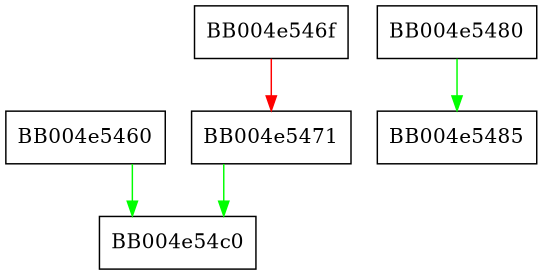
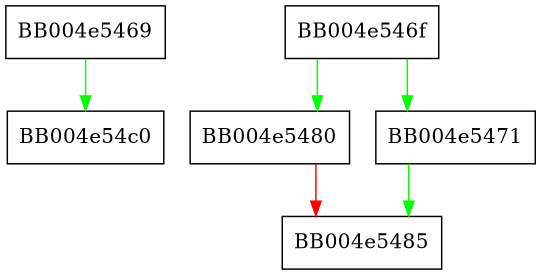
edge "BB004e546f" -> "BB004e5471": color red -> green
edge "BB004e546f" -> "BB004e5480": added
edge "BB004e5480" -> "BB004e5485": color green -> red
node "BB004e5460": label "BB004e5460" -> "BB004e5469"
edge "BB004e5471" -> "BB004e54c0": now "BB004e5471" -> "BB004e5485"
